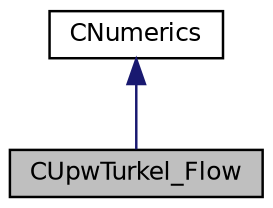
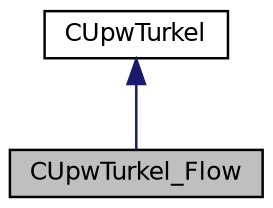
node "CNumerics": label "CNumerics" -> "CUpwTurkel"
